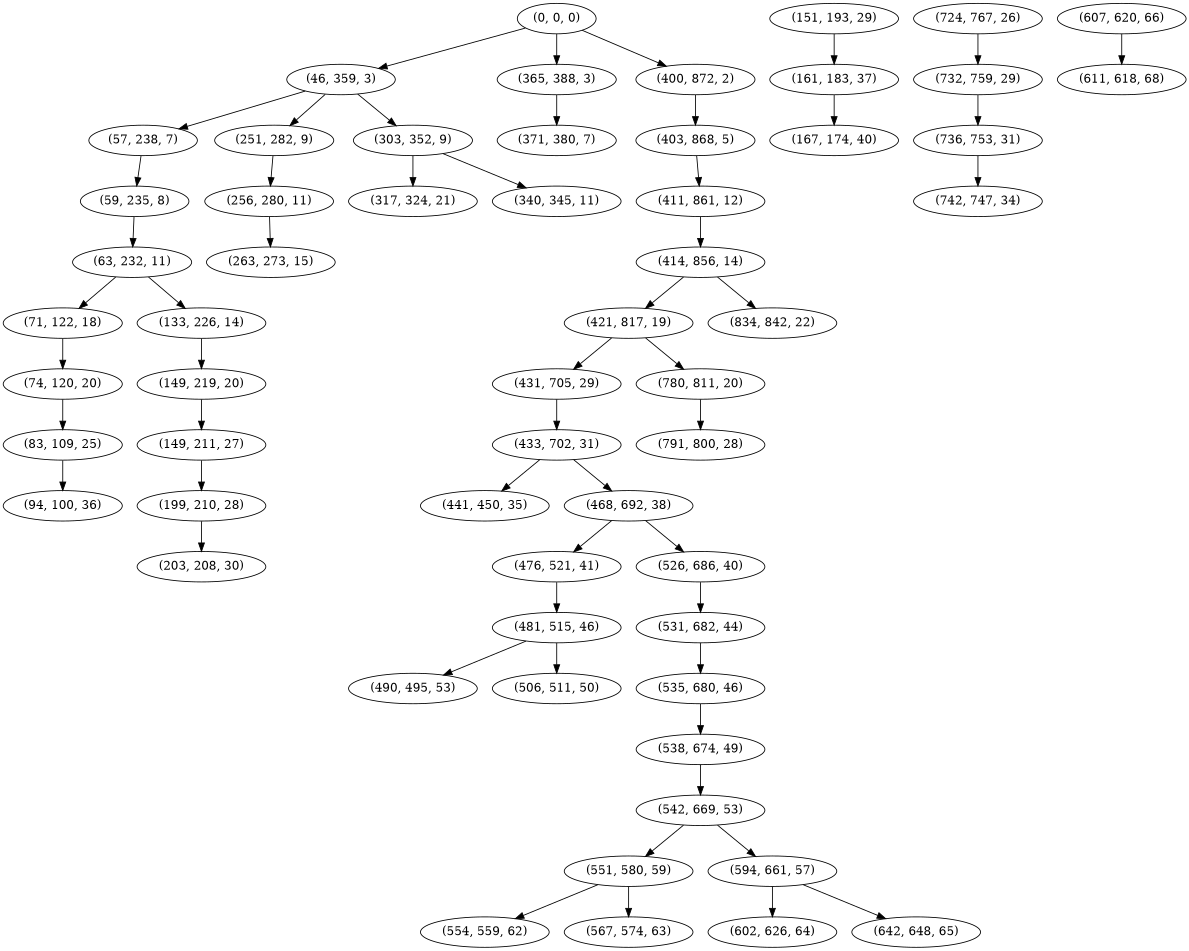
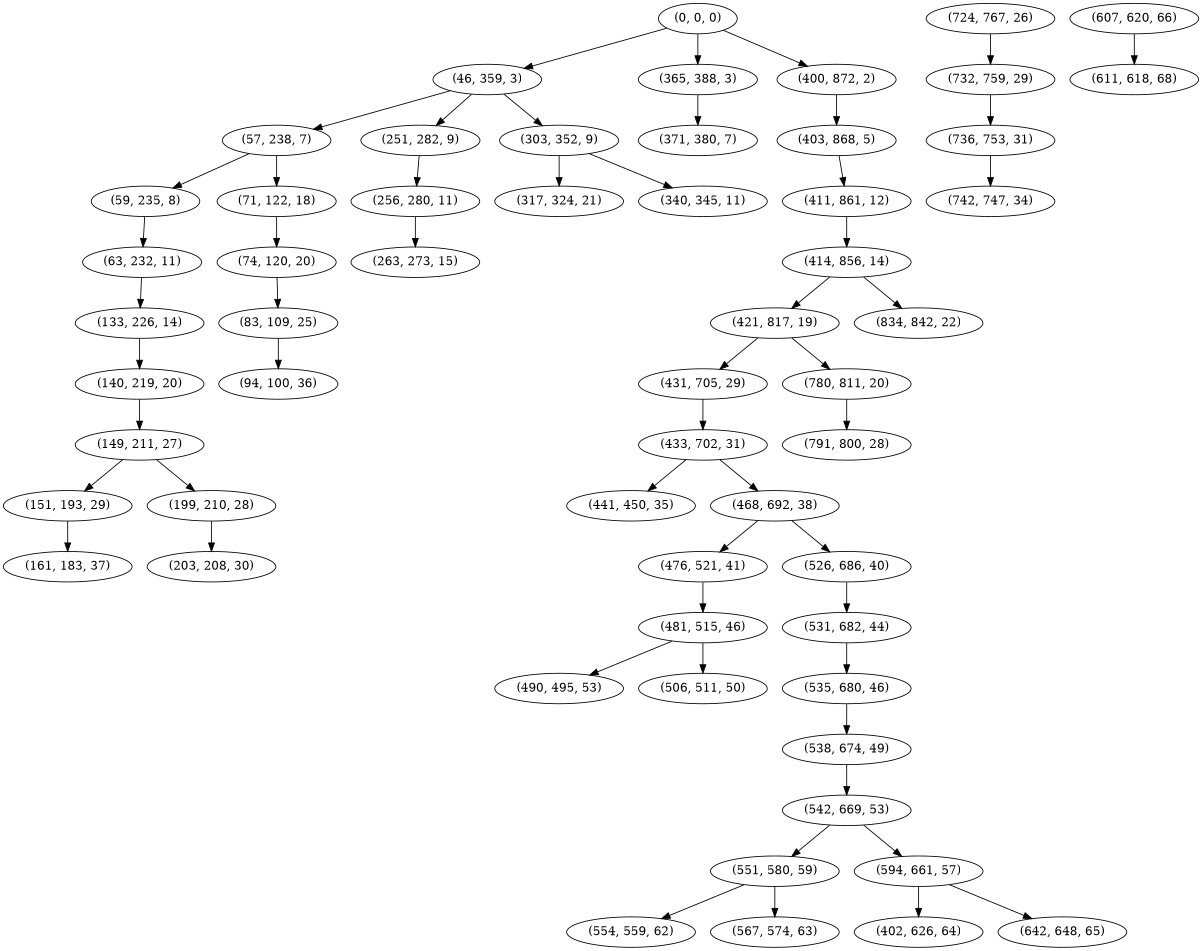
node "(167, 174, 40)": removed
edge "(63, 232, 11)" -> "(71, 122, 18)": now "(57, 238, 7)" -> "(71, 122, 18)"
node "(149, 219, 20)": label "(149, 219, 20)" -> "(140, 219, 20)"
edge "(149, 211, 27)" -> "(151, 193, 29)": added
node "(602, 626, 64)": label "(602, 626, 64)" -> "(402, 626, 64)"
